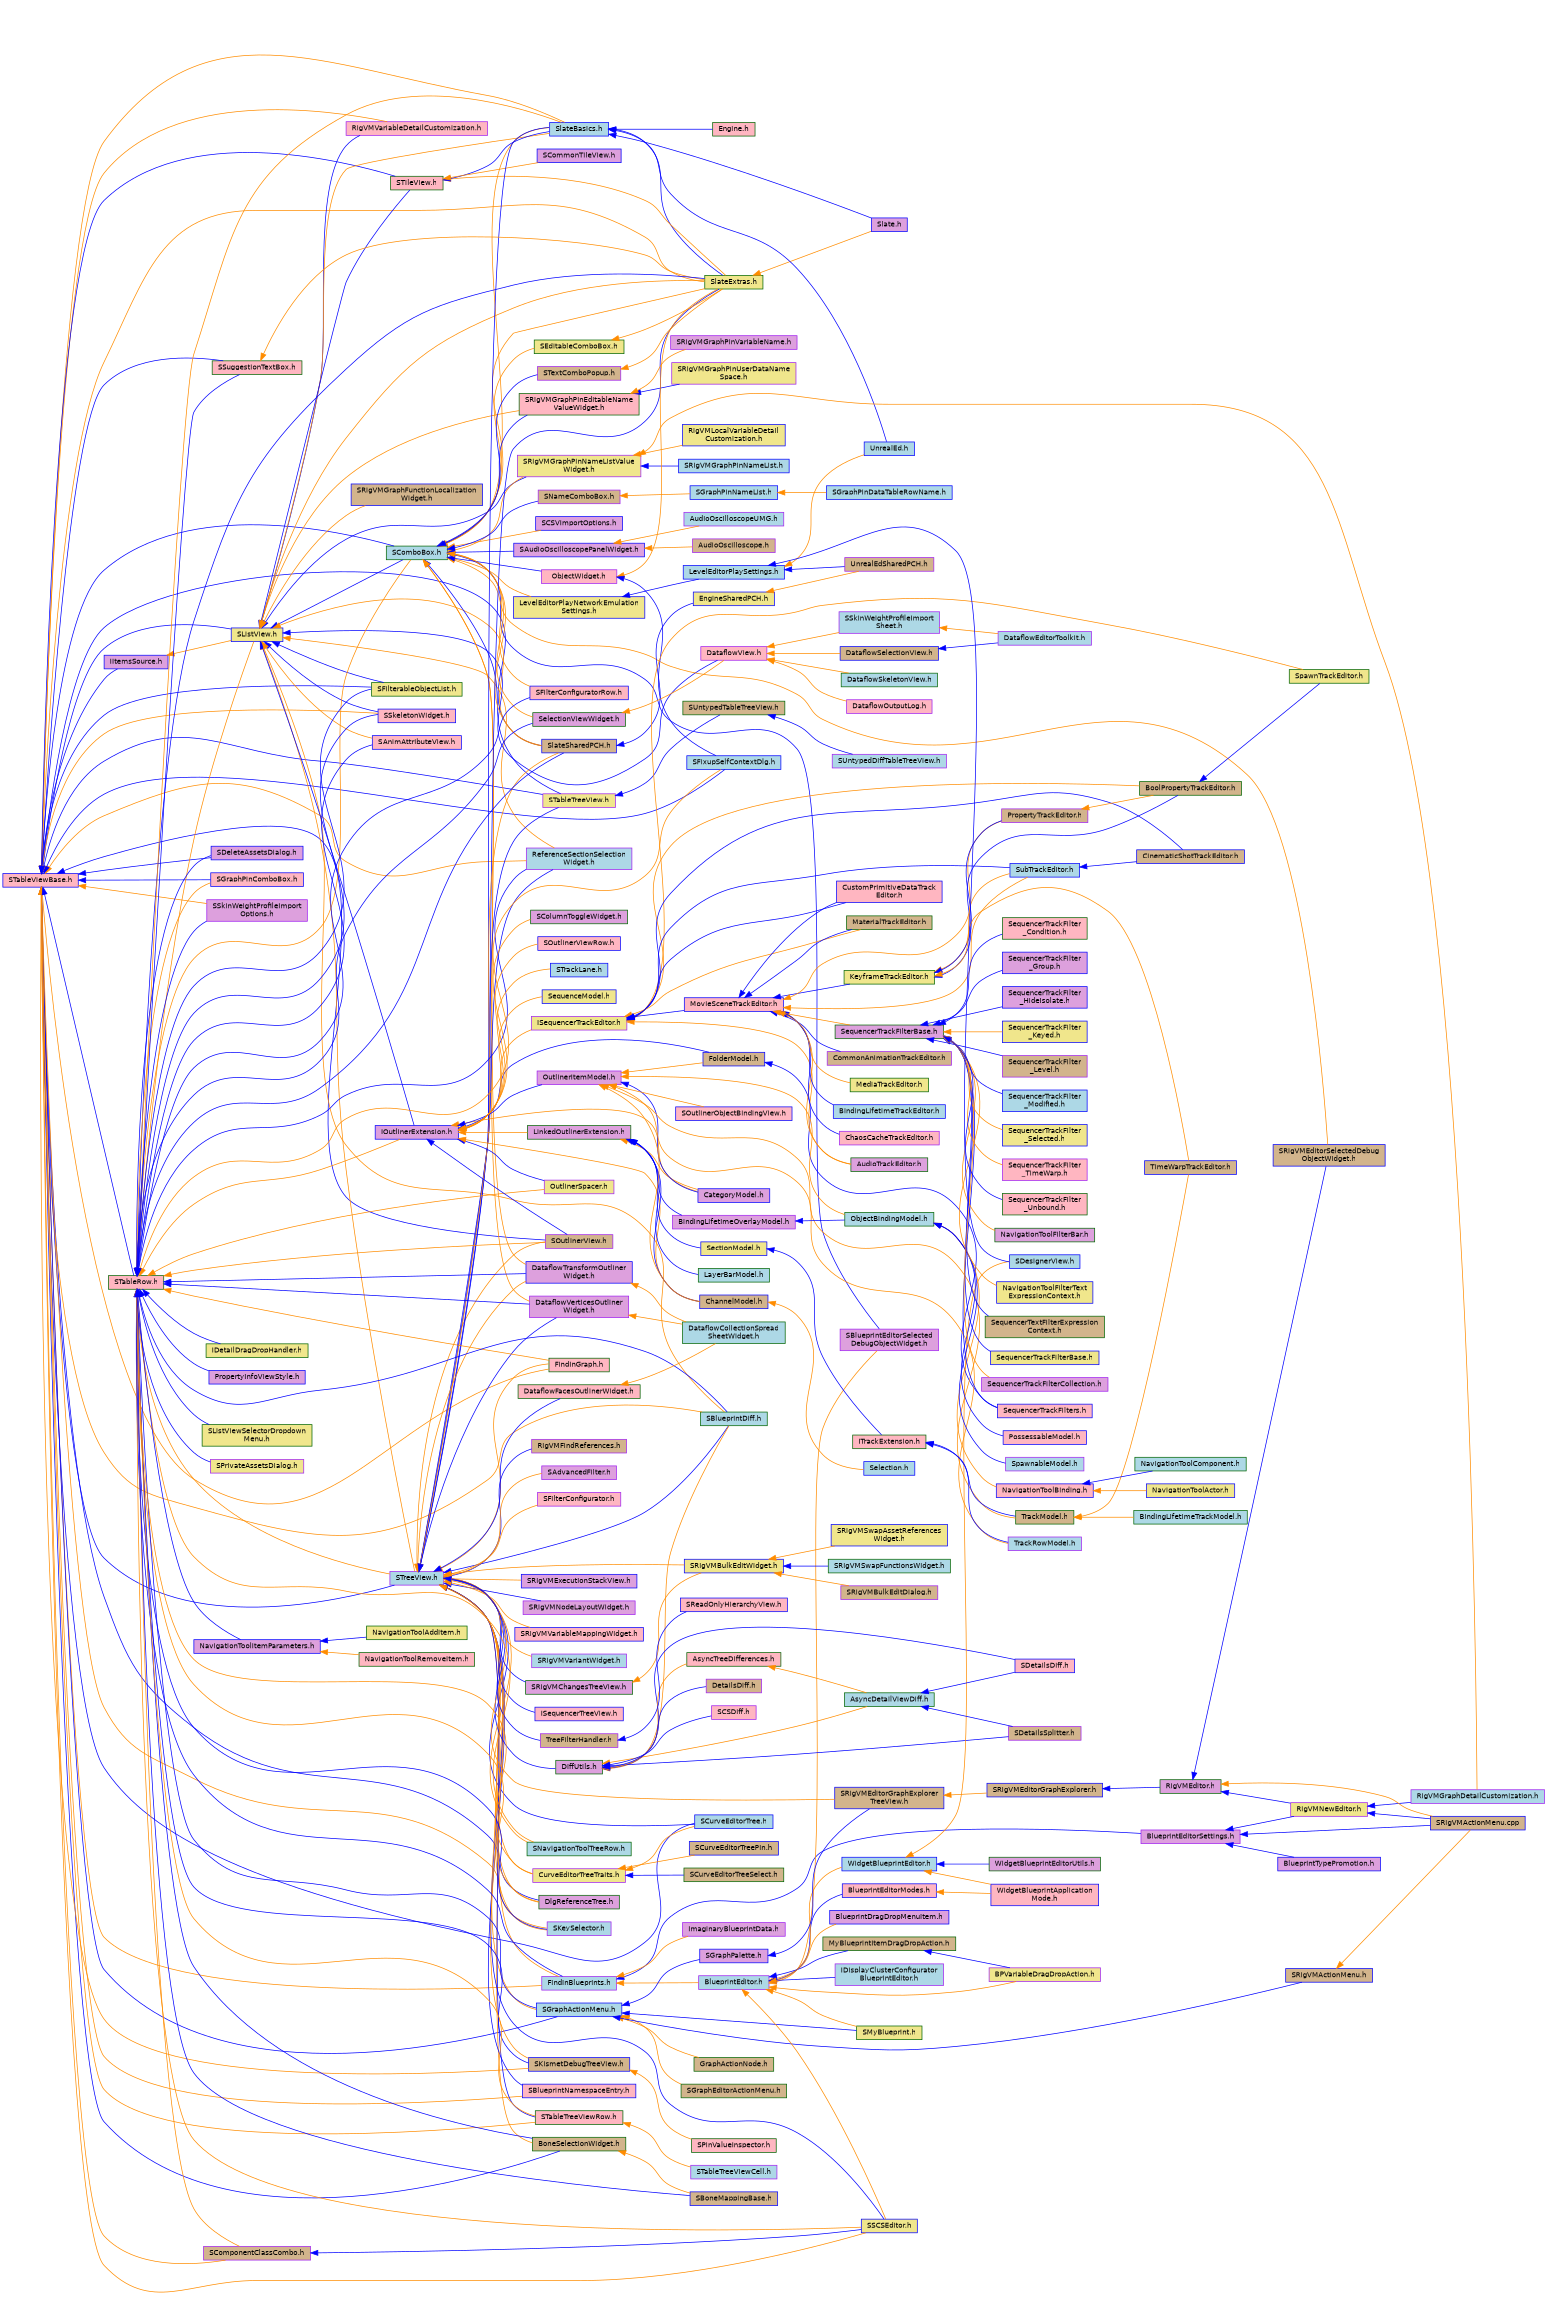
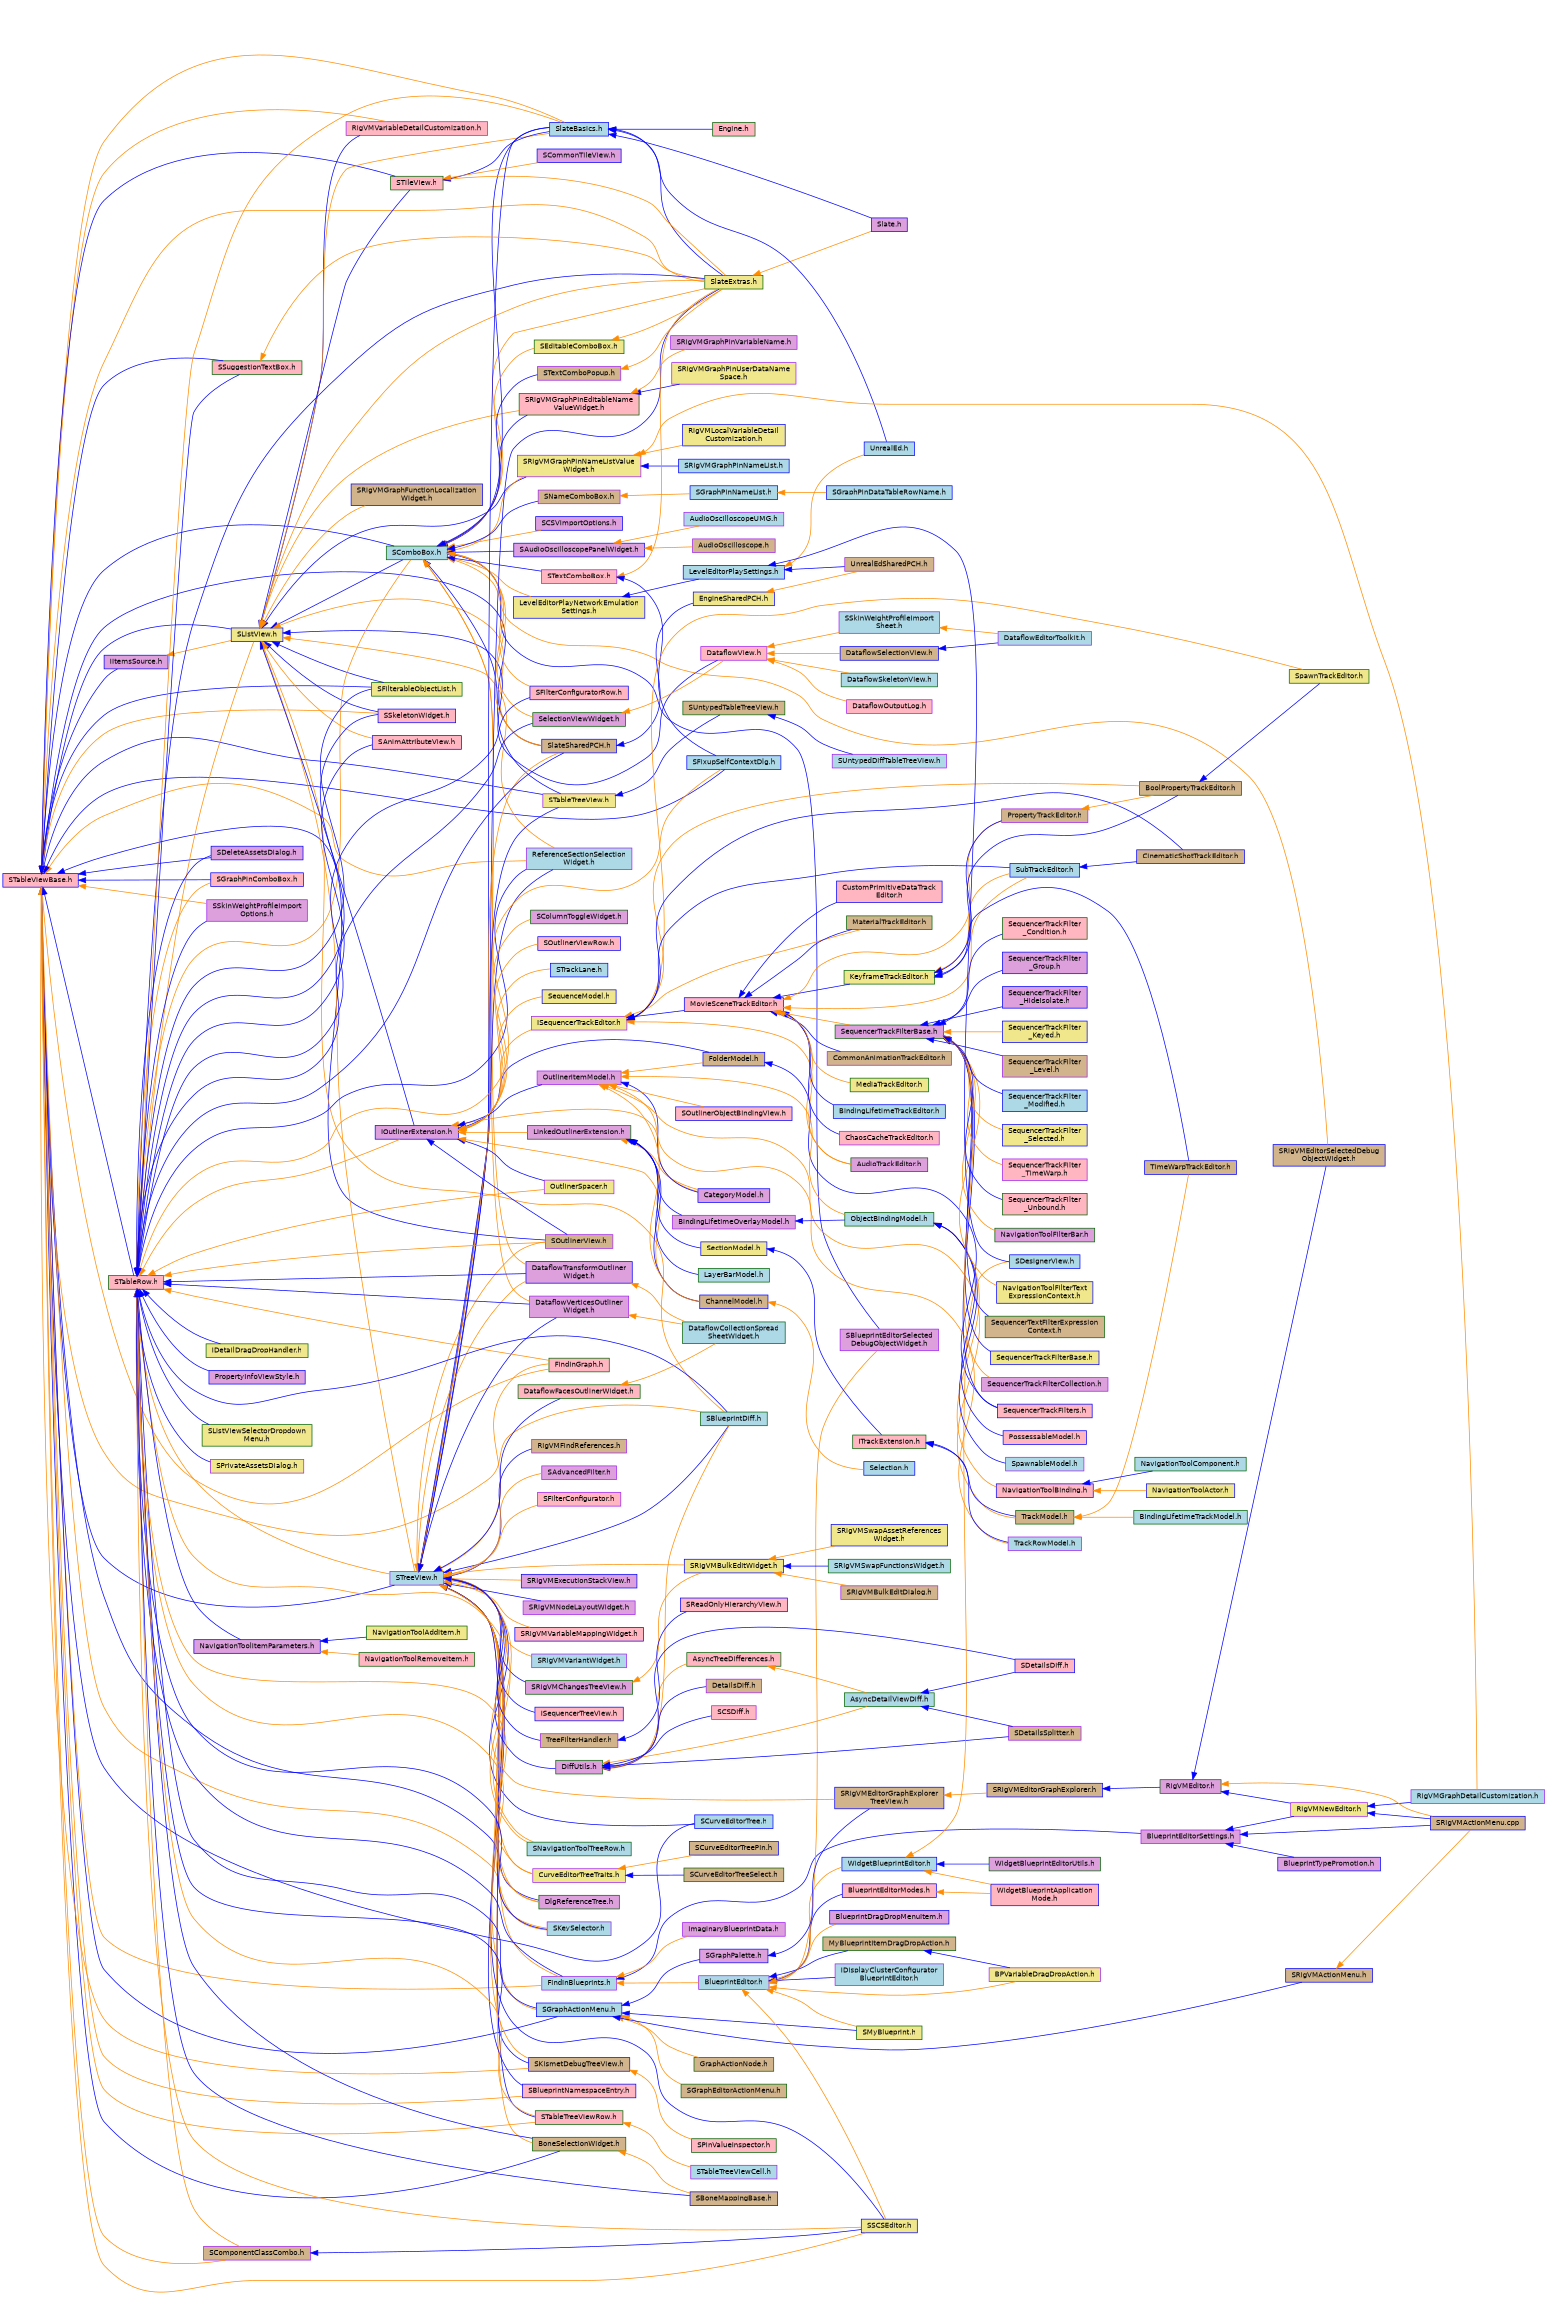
edge "SlateBasics.h" -> "SComboBox.h": color darkorange -> blue
node "ObjectWidget.h": label "ObjectWidget.h" -> "STextComboBox.h"
edge "CustomPrimitiveDataTrack Editor.h" -> "ISequencerTrackEditor.h": removed
edge "TimeWarpTrackEditor.h" -> "KeyframeTrackEditor.h": color darkorange -> blue
edge "SCurveEditorTree.h" -> "CurveEditorTreeTraits.h": removed
